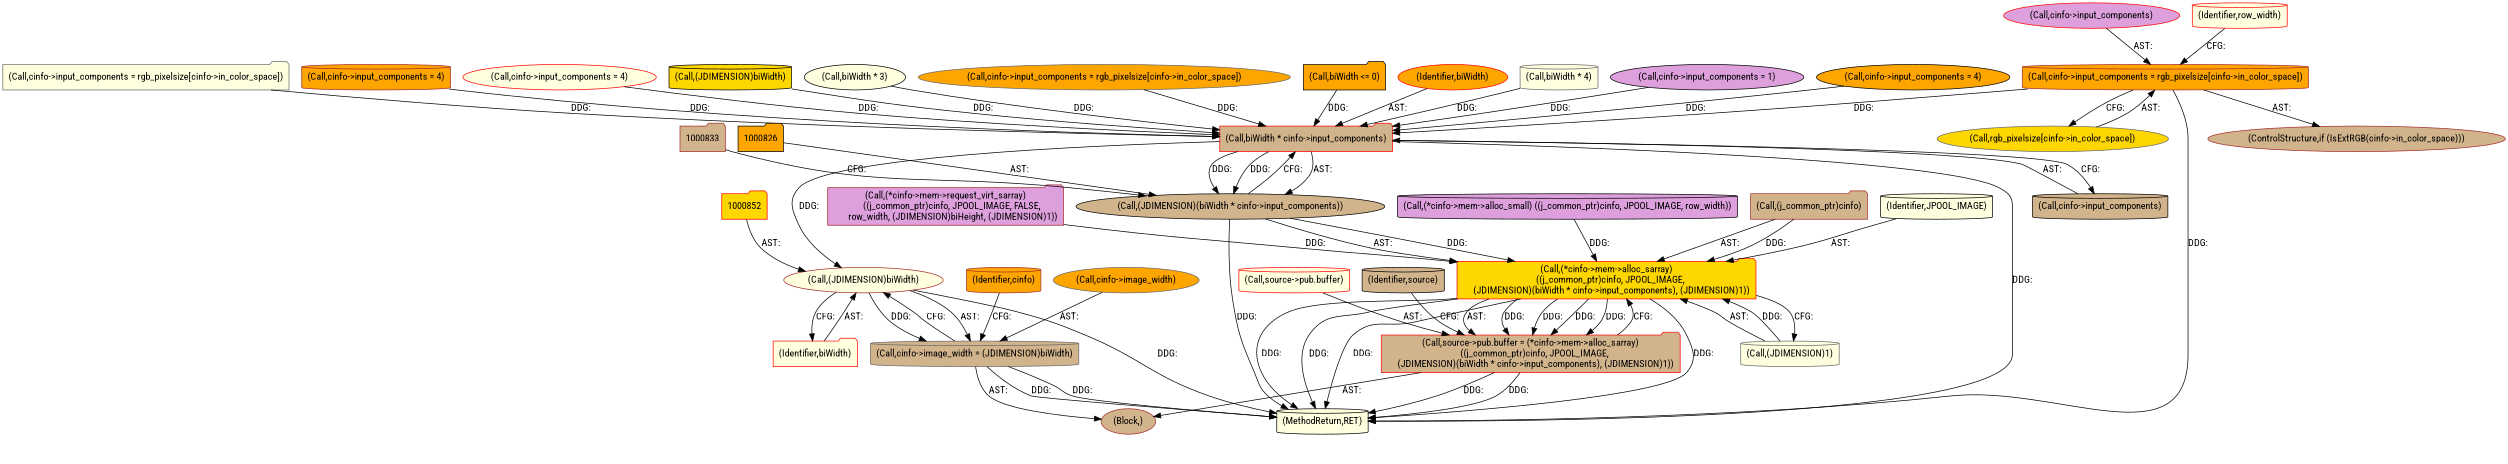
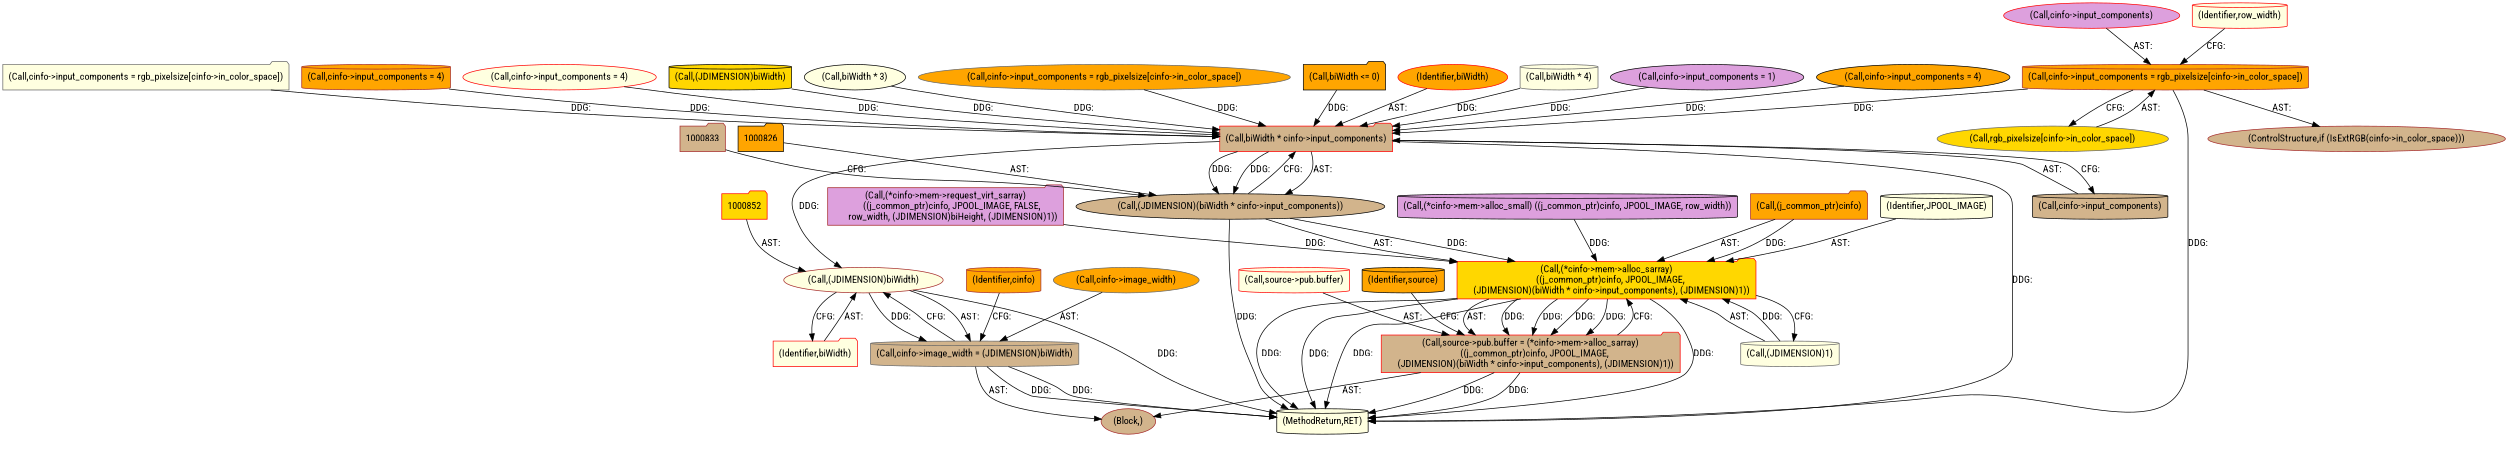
node "(Call,(j_common_ptr)cinfo)": fillcolor tan -> orange
node "(Identifier,source)": fillcolor tan -> orange
